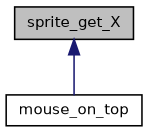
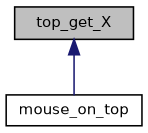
node "sprite_get_X": label "sprite_get_X" -> "top_get_X"
